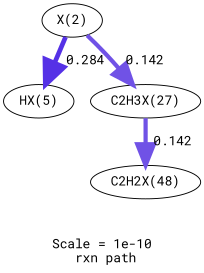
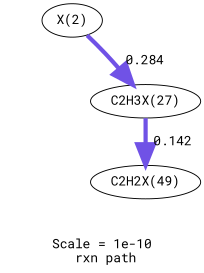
edge "X(2)" -> "C2H3X(27)": label " 0.142" -> " 0.284"
node "HX(5)": removed
node "C2H2X(48)": label "C2H2X(48)" -> "C2H2X(49)"
